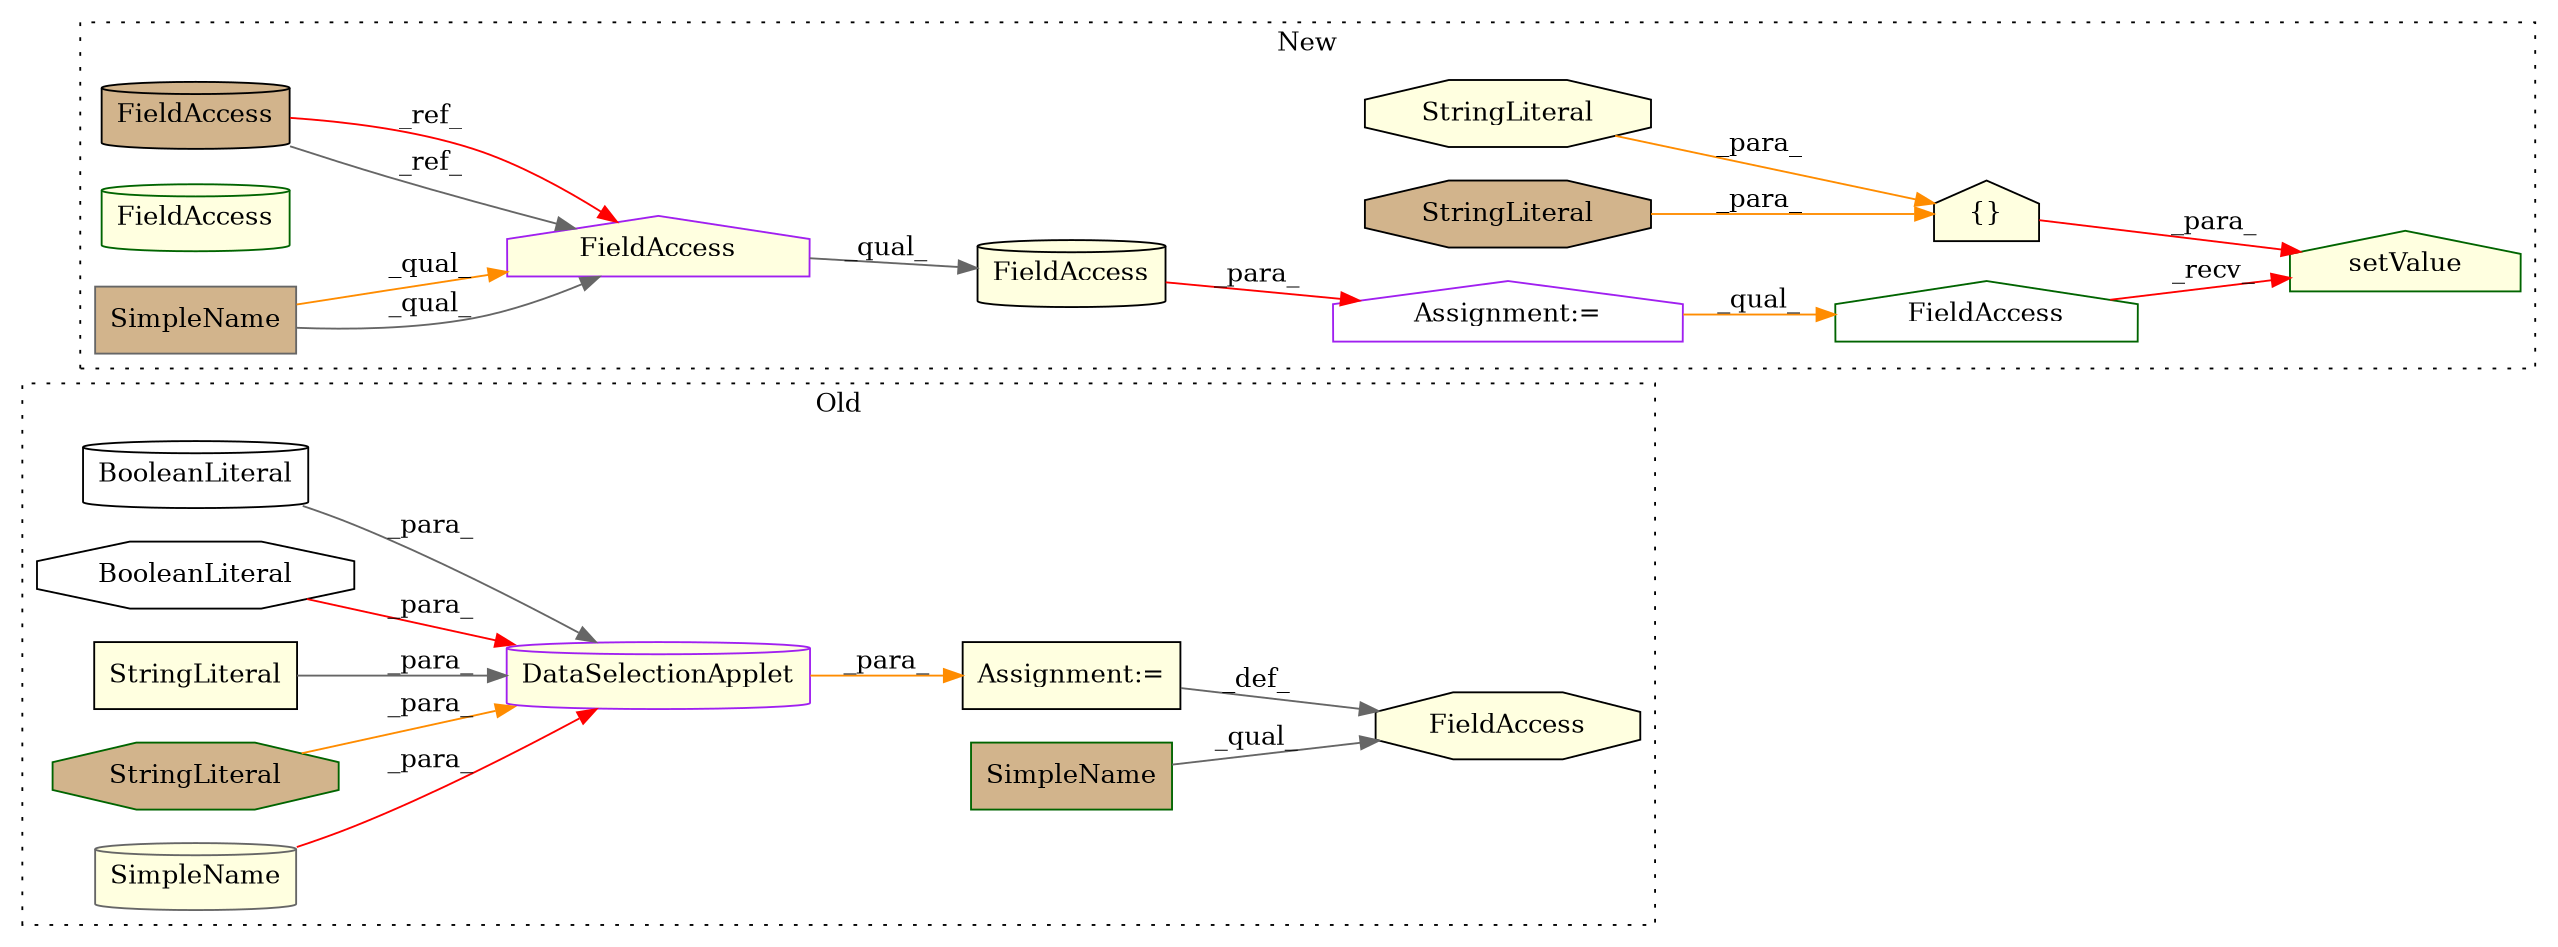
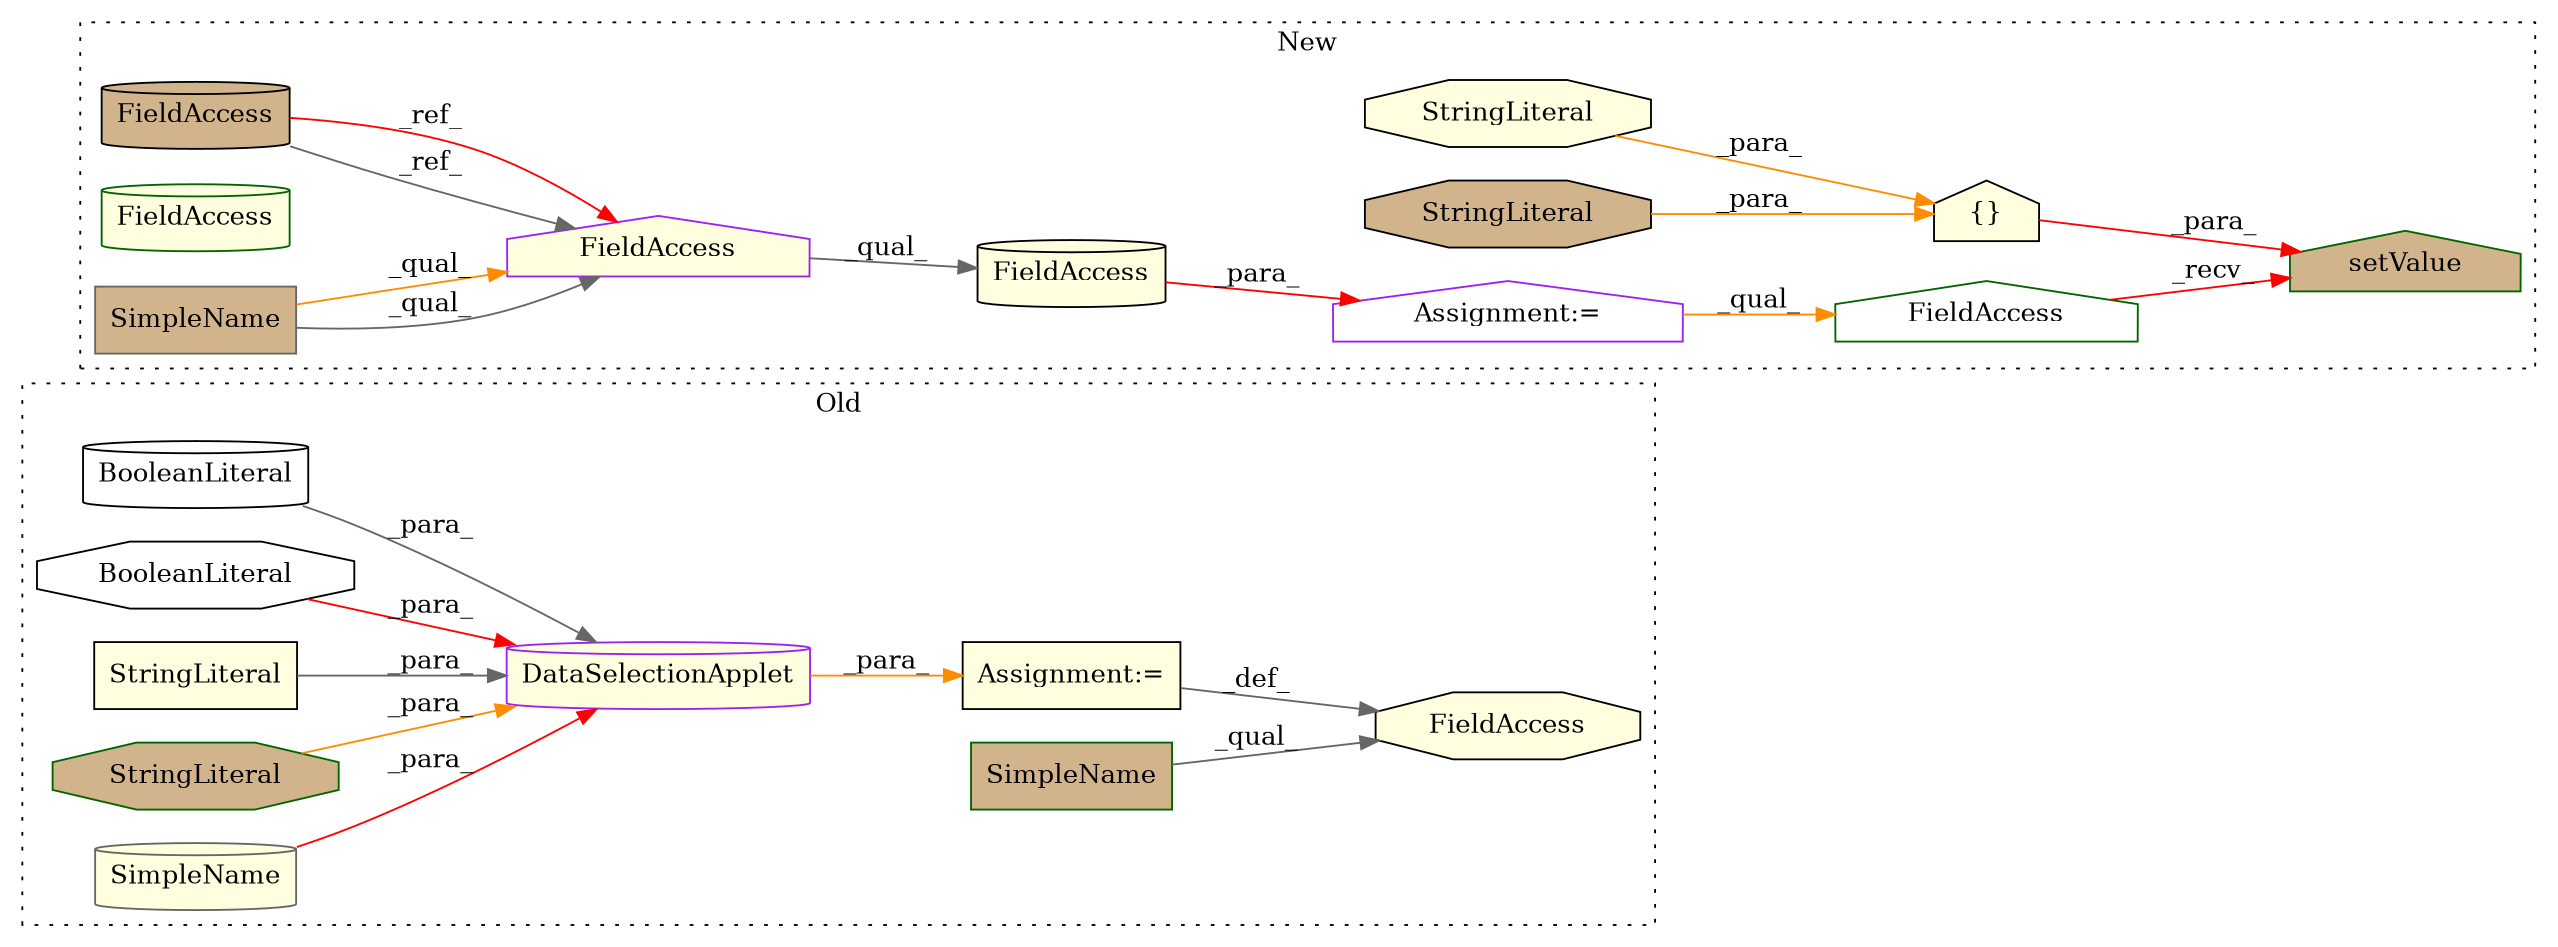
node "setValue": fillcolor lightyellow -> tan
